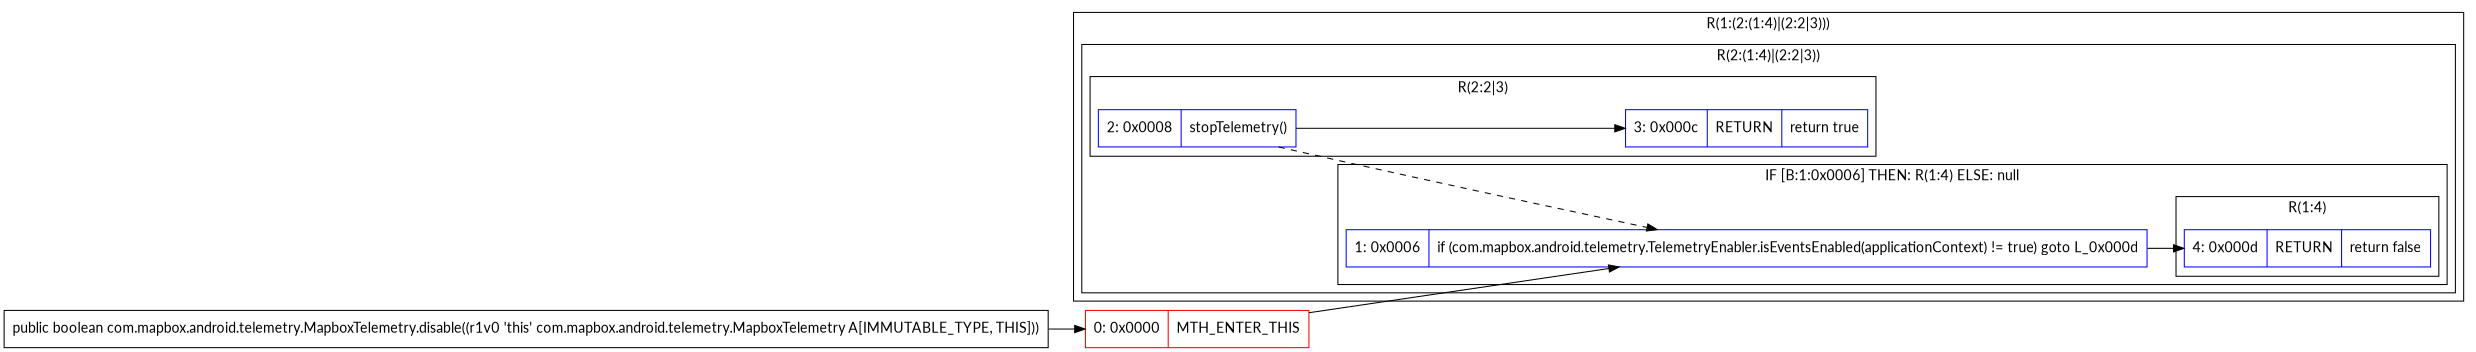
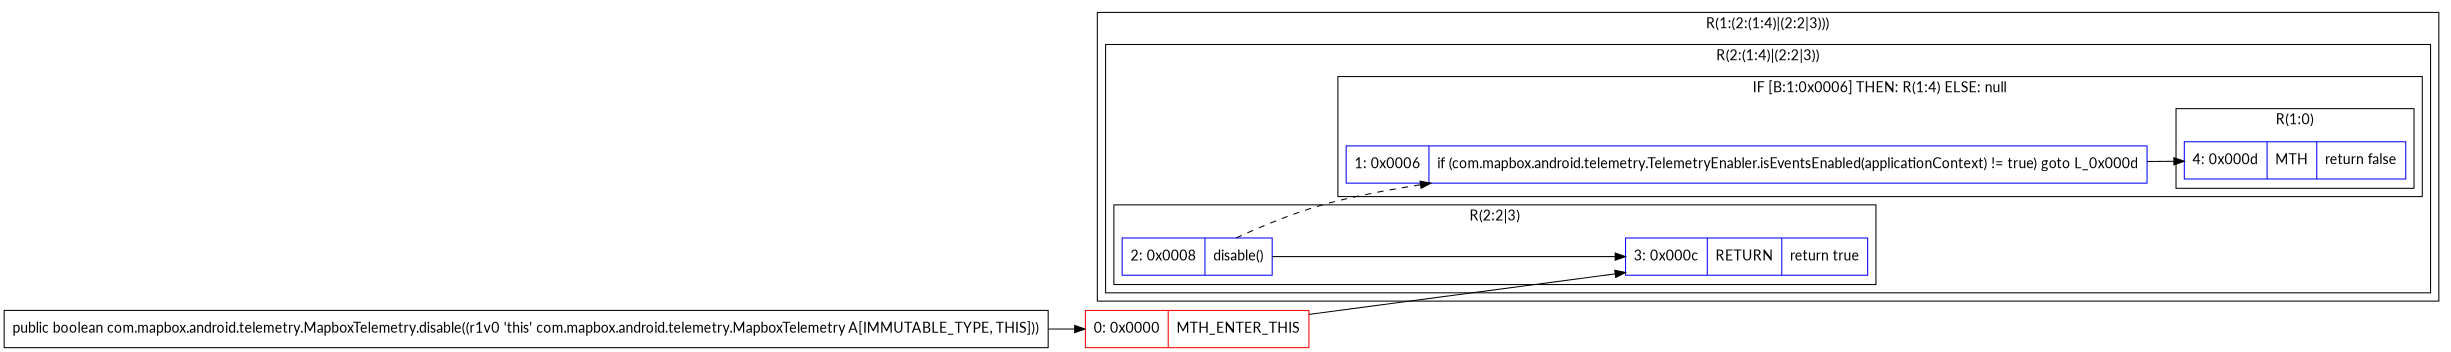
node "2: 0x0008": text "stopTelemetry()" -> "disable()"
cluster "R(1:4)": label "R(1:4)" -> "R(1:0)"
node "4: 0x000d": text "RETURN" -> "MTH"
edge "0: 0x0000" -> "1: 0x0006": now "0: 0x0000" -> "3: 0x000c"
